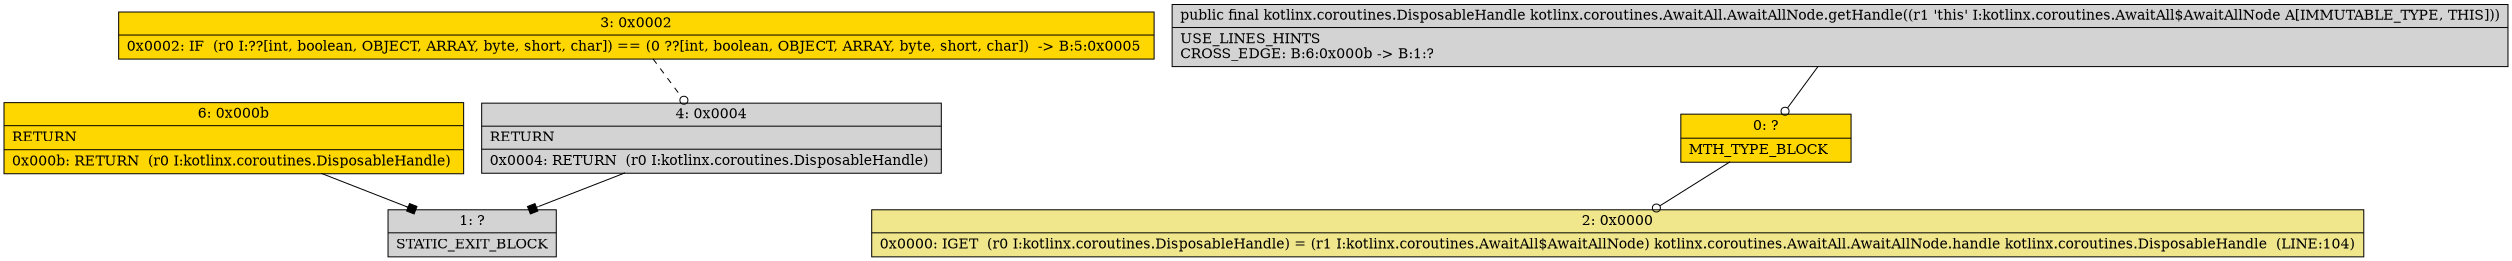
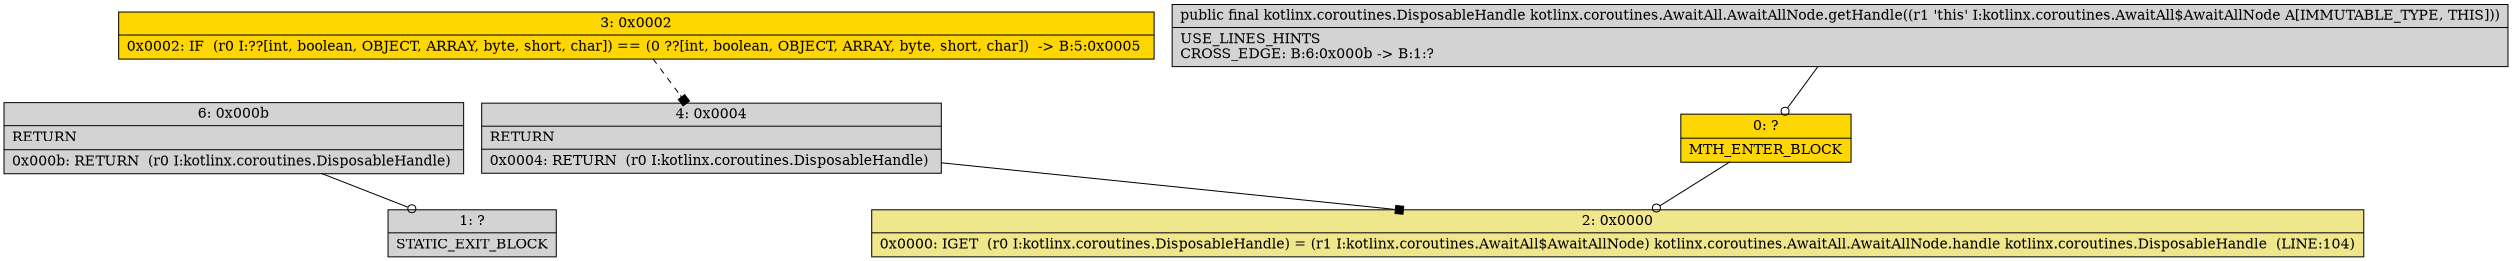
edge "3: 0x0002" -> "4: 0x0004": arrowhead odot -> box
node "6: 0x000b": fillcolor gold -> lightgrey
node "0: ?": text "MTH_TYPE_BLOCK" -> "MTH_ENTER_BLOCK"
edge "6: 0x000b" -> "1: ?": arrowhead box -> odot
edge "4: 0x0004" -> "1: ?": now "4: 0x0004" -> "2: 0x0000"
